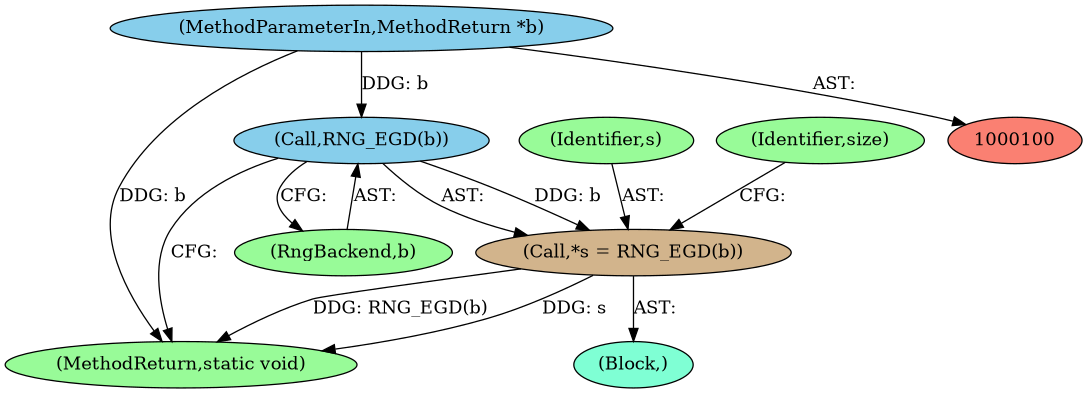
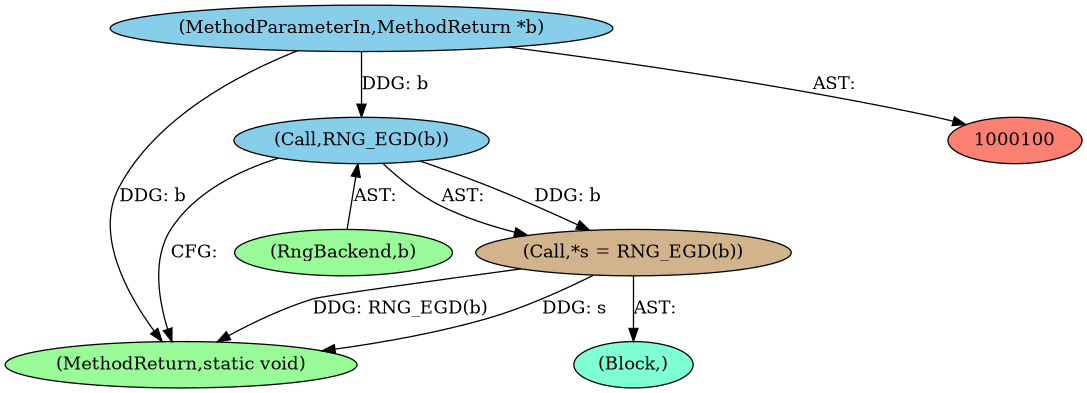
node "(Identifier,s)": removed
node "(Identifier,size)": removed
edge "(Call,RNG_EGD(b))" -> "(RngBackend,b)": removed, label "CFG:"
